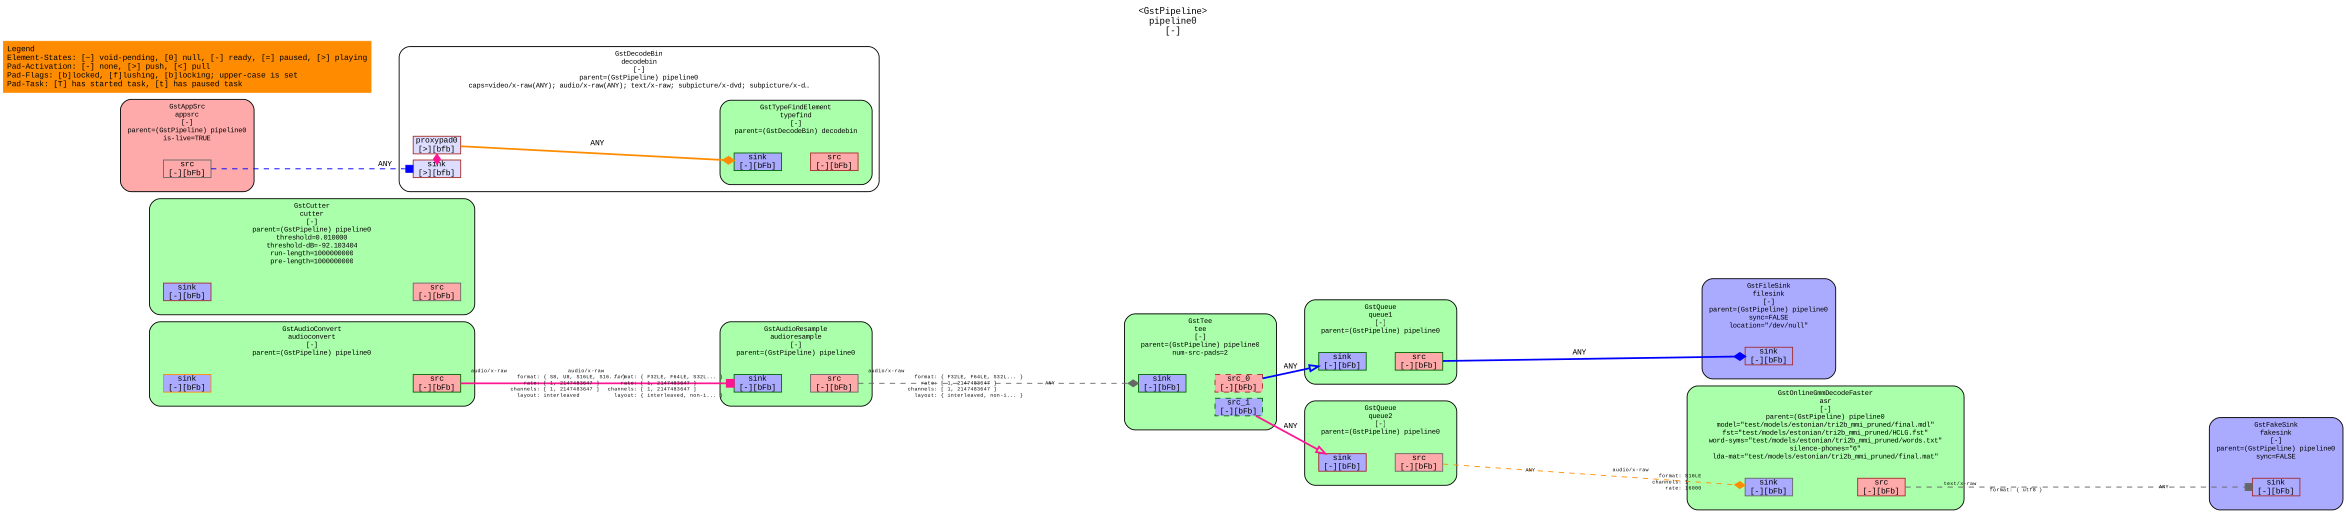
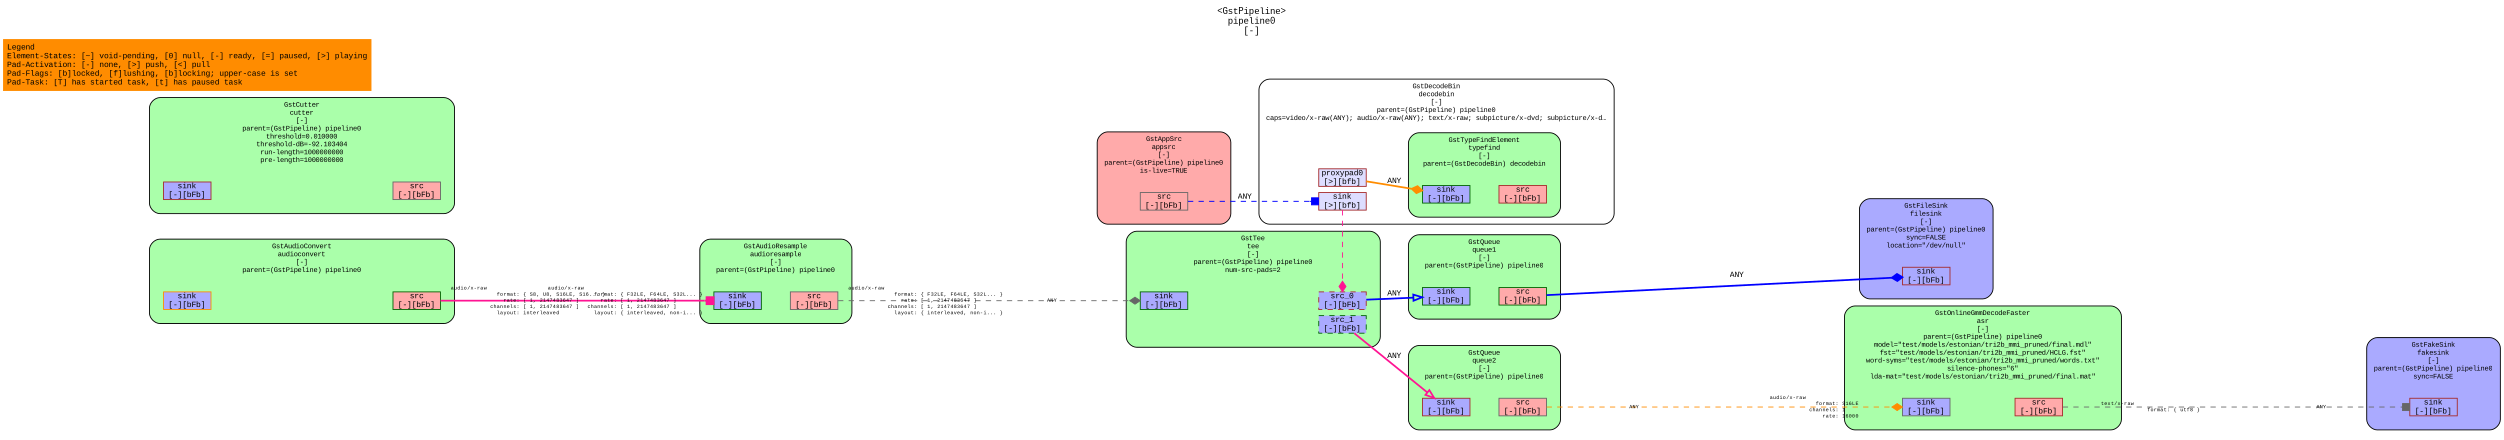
edge "sink [>][bfb]" -> "proxypad0 [>][bfb]": now "sink [>][bfb]" -> "src_0 [-][bFb]"
node "src_0 [-][bFb]": fillcolor #ffaaaa -> #aaaaff
